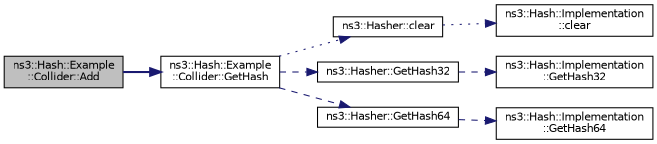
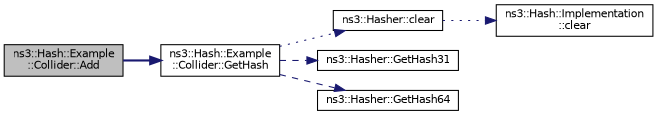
node "ns3::Hasher::GetHash32": label "ns3::Hasher::GetHash32" -> "ns3::Hasher::GetHash31"
node "ns3::Hash::Implementation ::GetHash32": removed
node "ns3::Hash::Implementation ::GetHash64": removed
